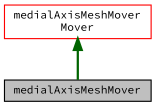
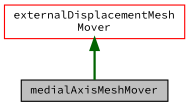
node "medialAxisMeshMover Mover": label "medialAxisMeshMover Mover" -> "externalDisplacementMesh Mover"
